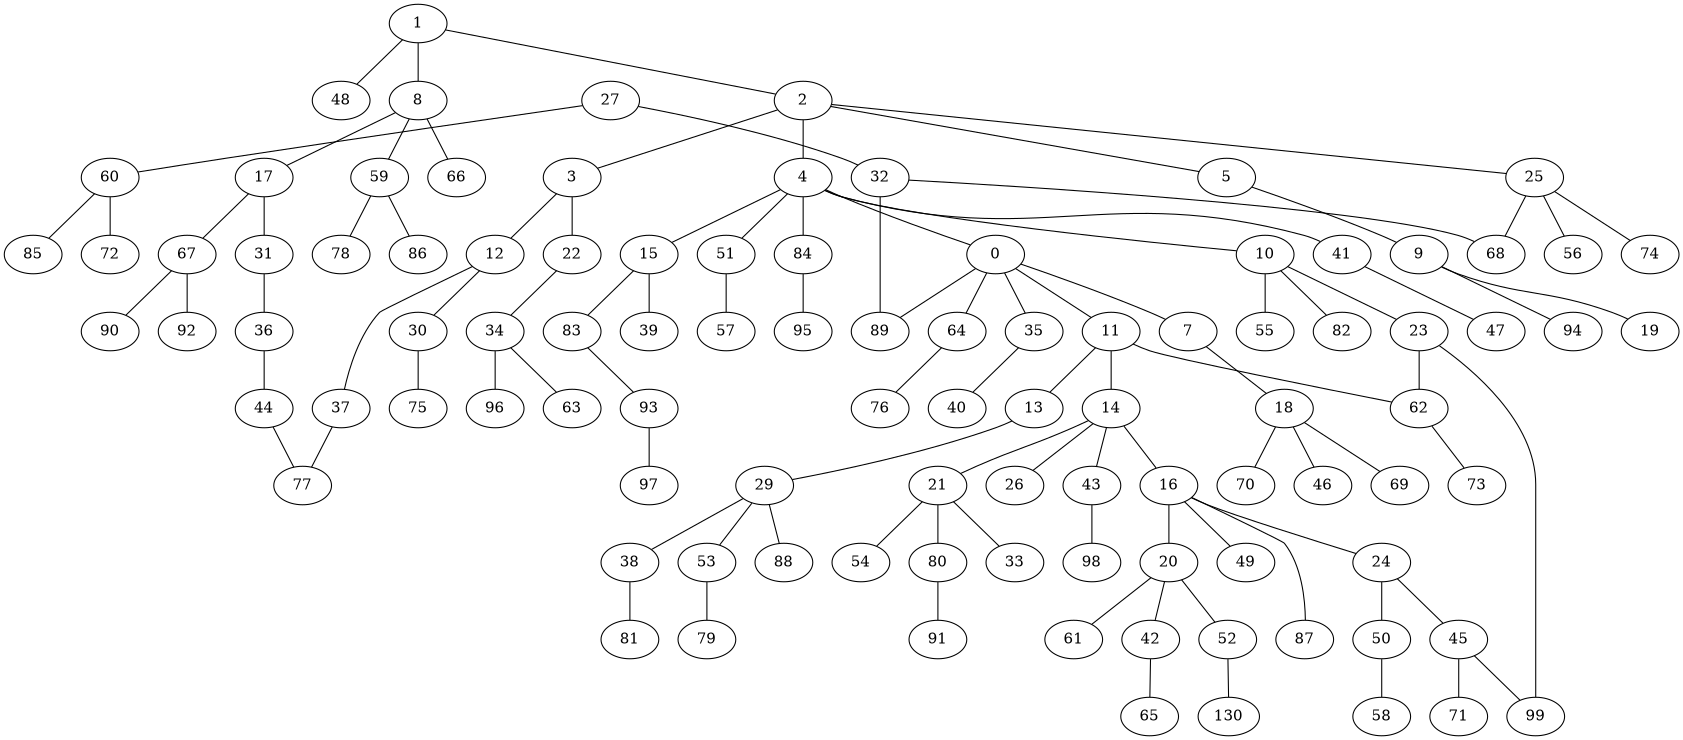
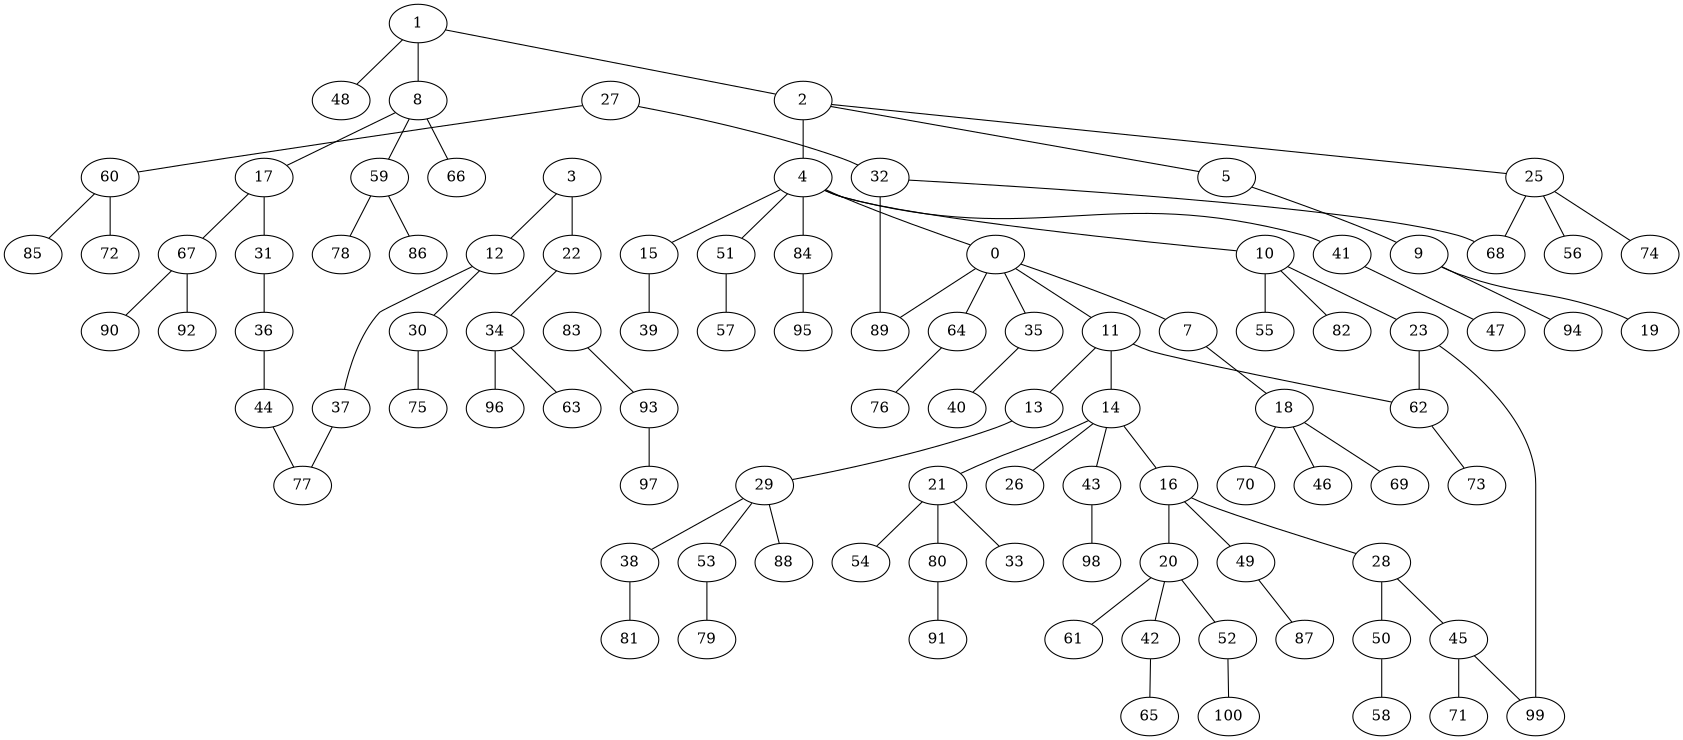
edge "2" -- "3": removed
edge "15" -- "83": removed
edge "16" -- "87": now "49" -- "87"
node "24": label "24" -> "28"
node "130": label "130" -> "100"
